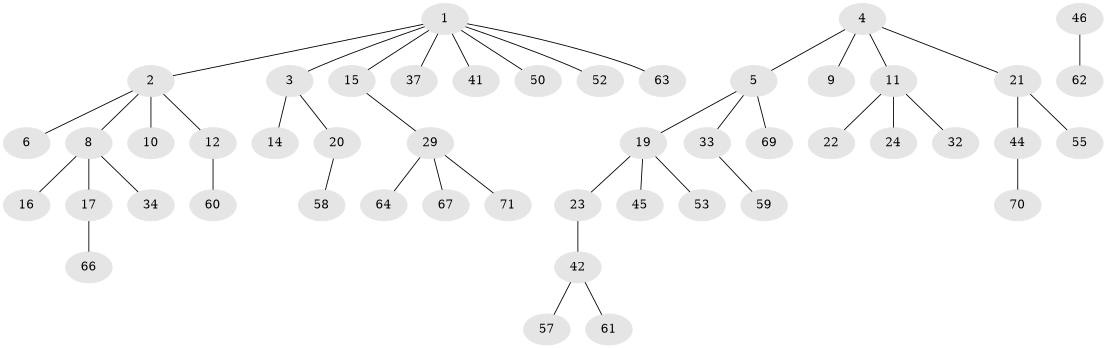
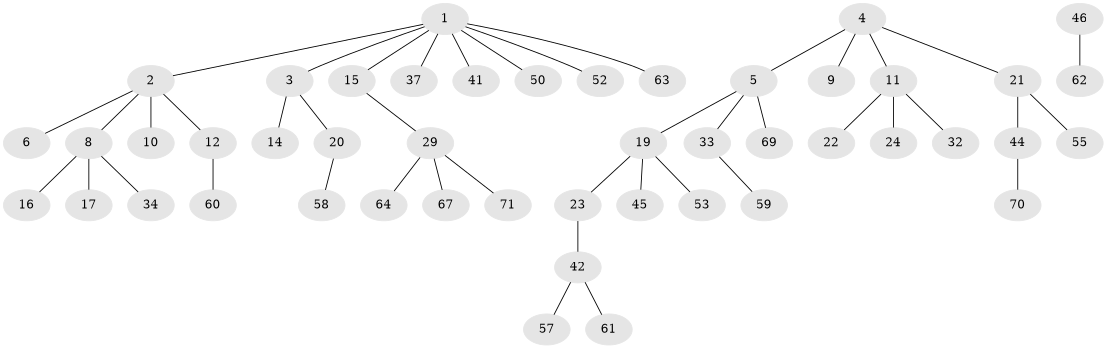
node "66": removed
